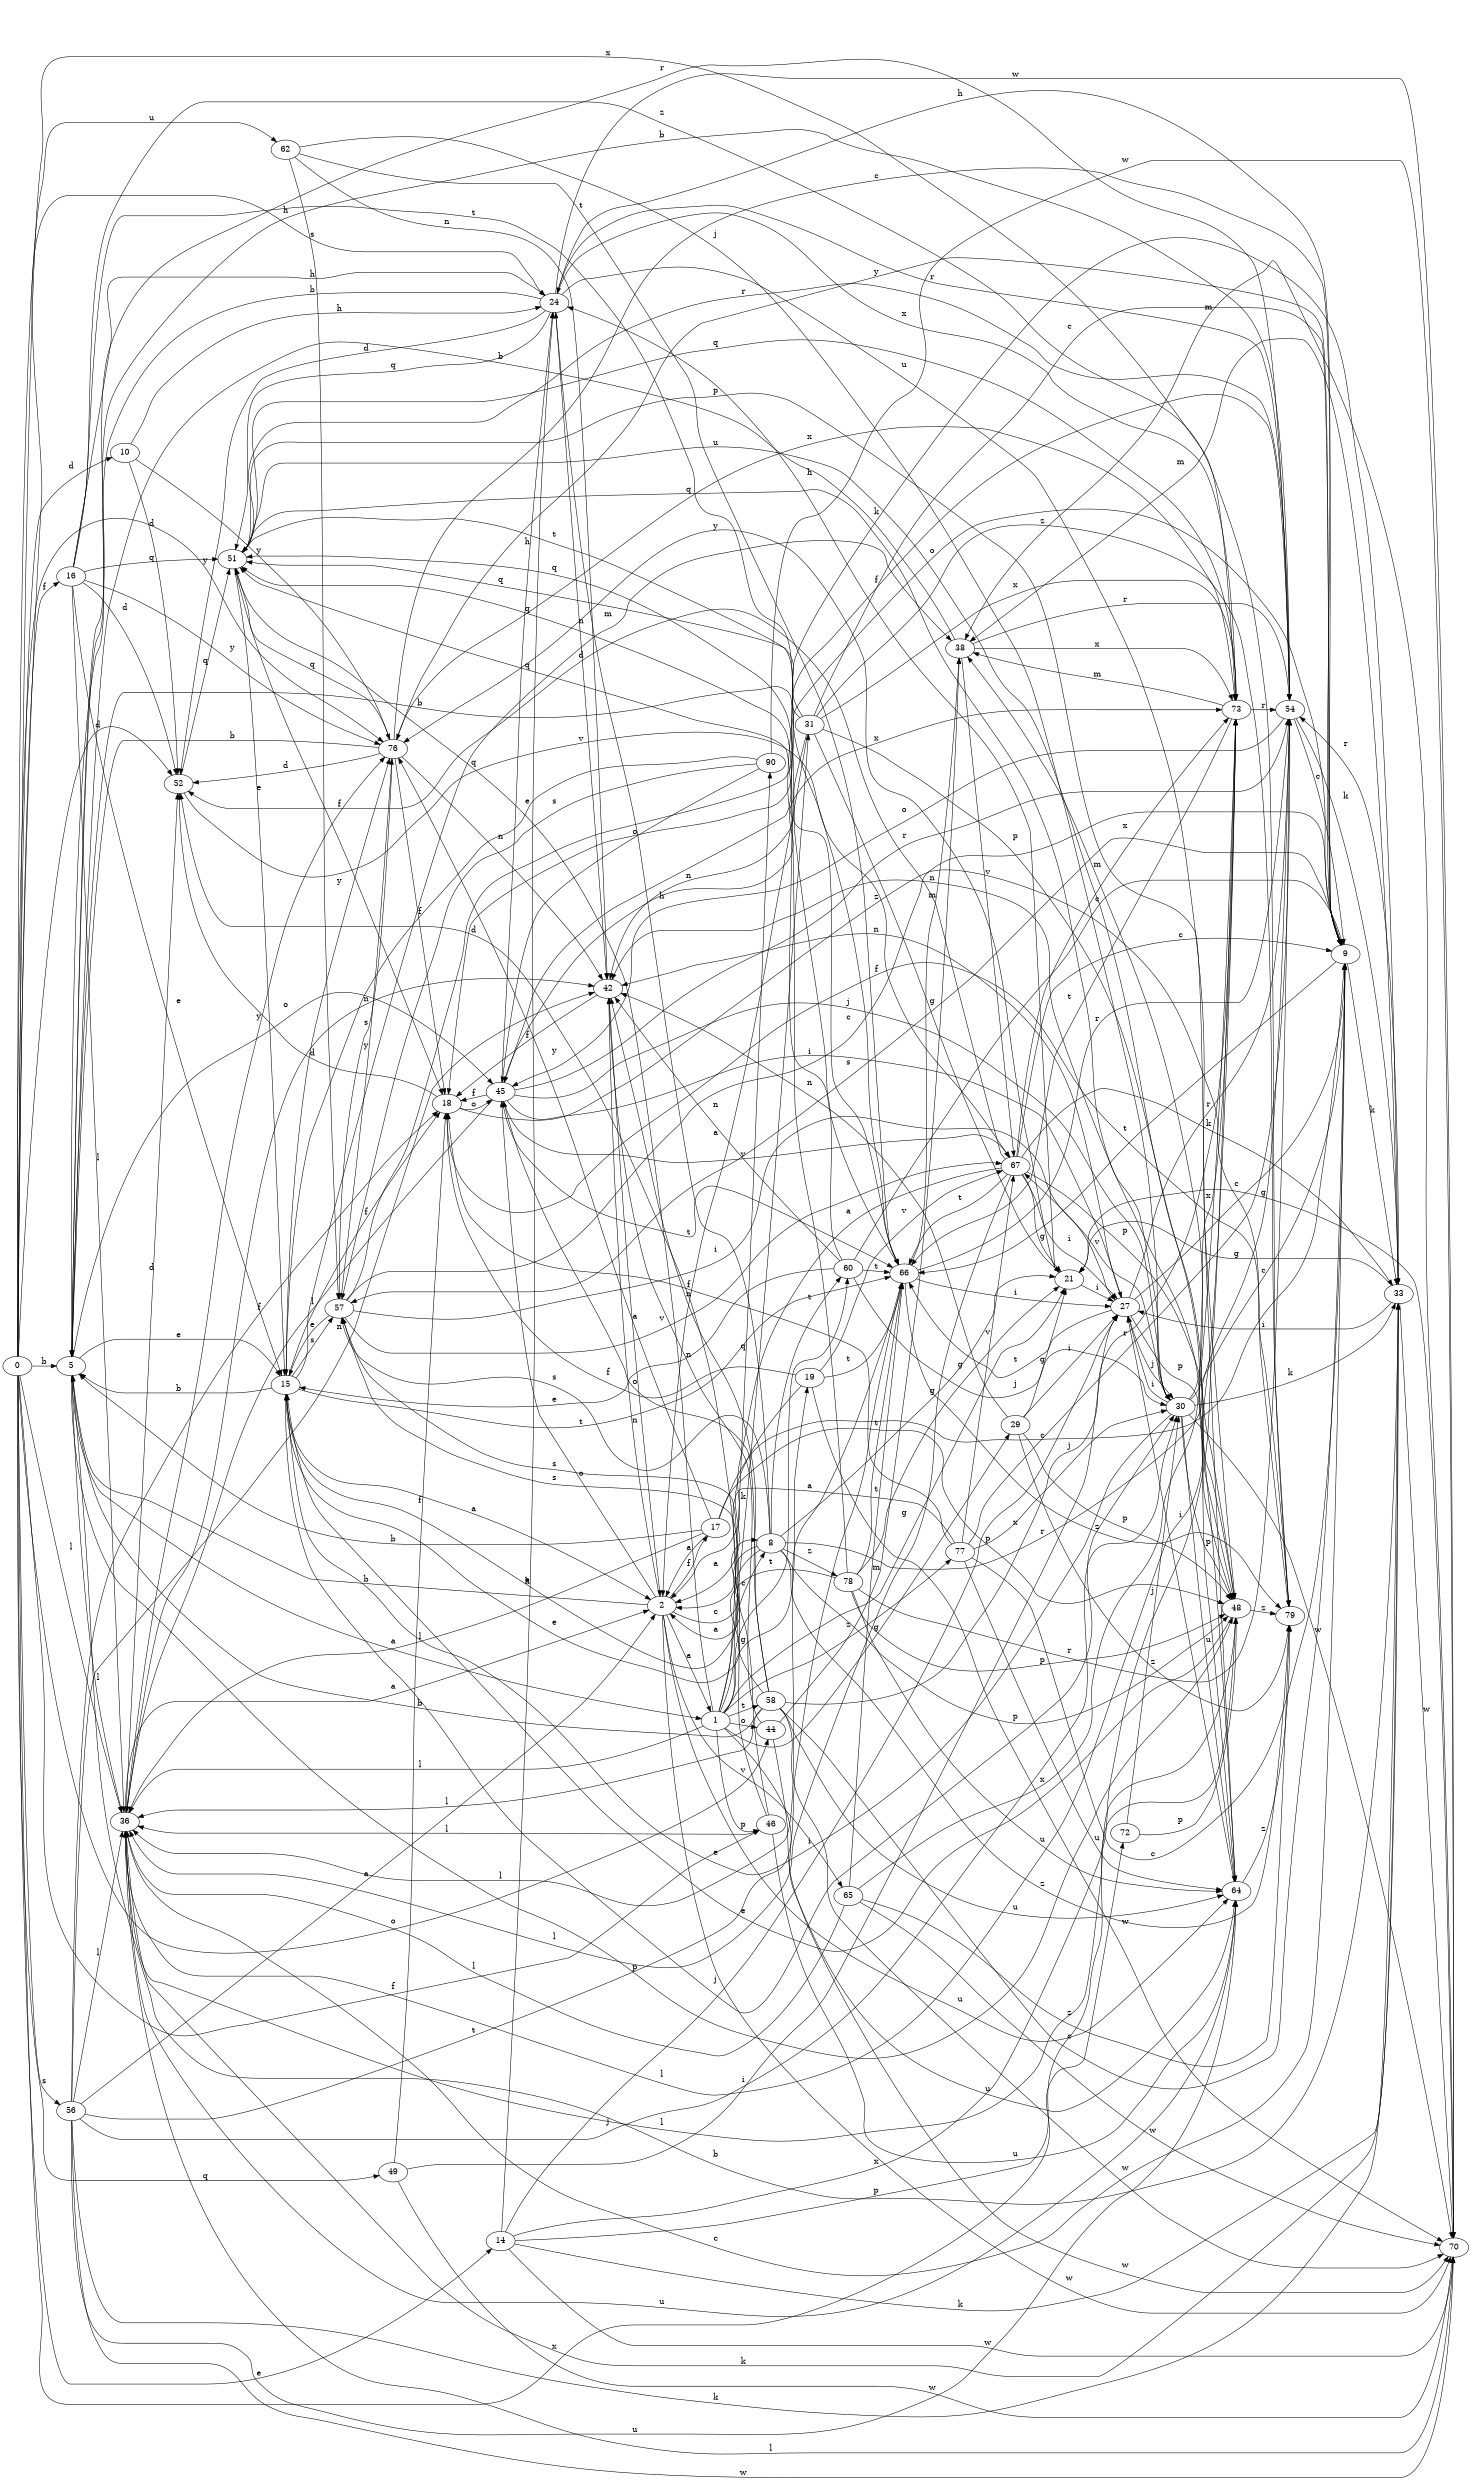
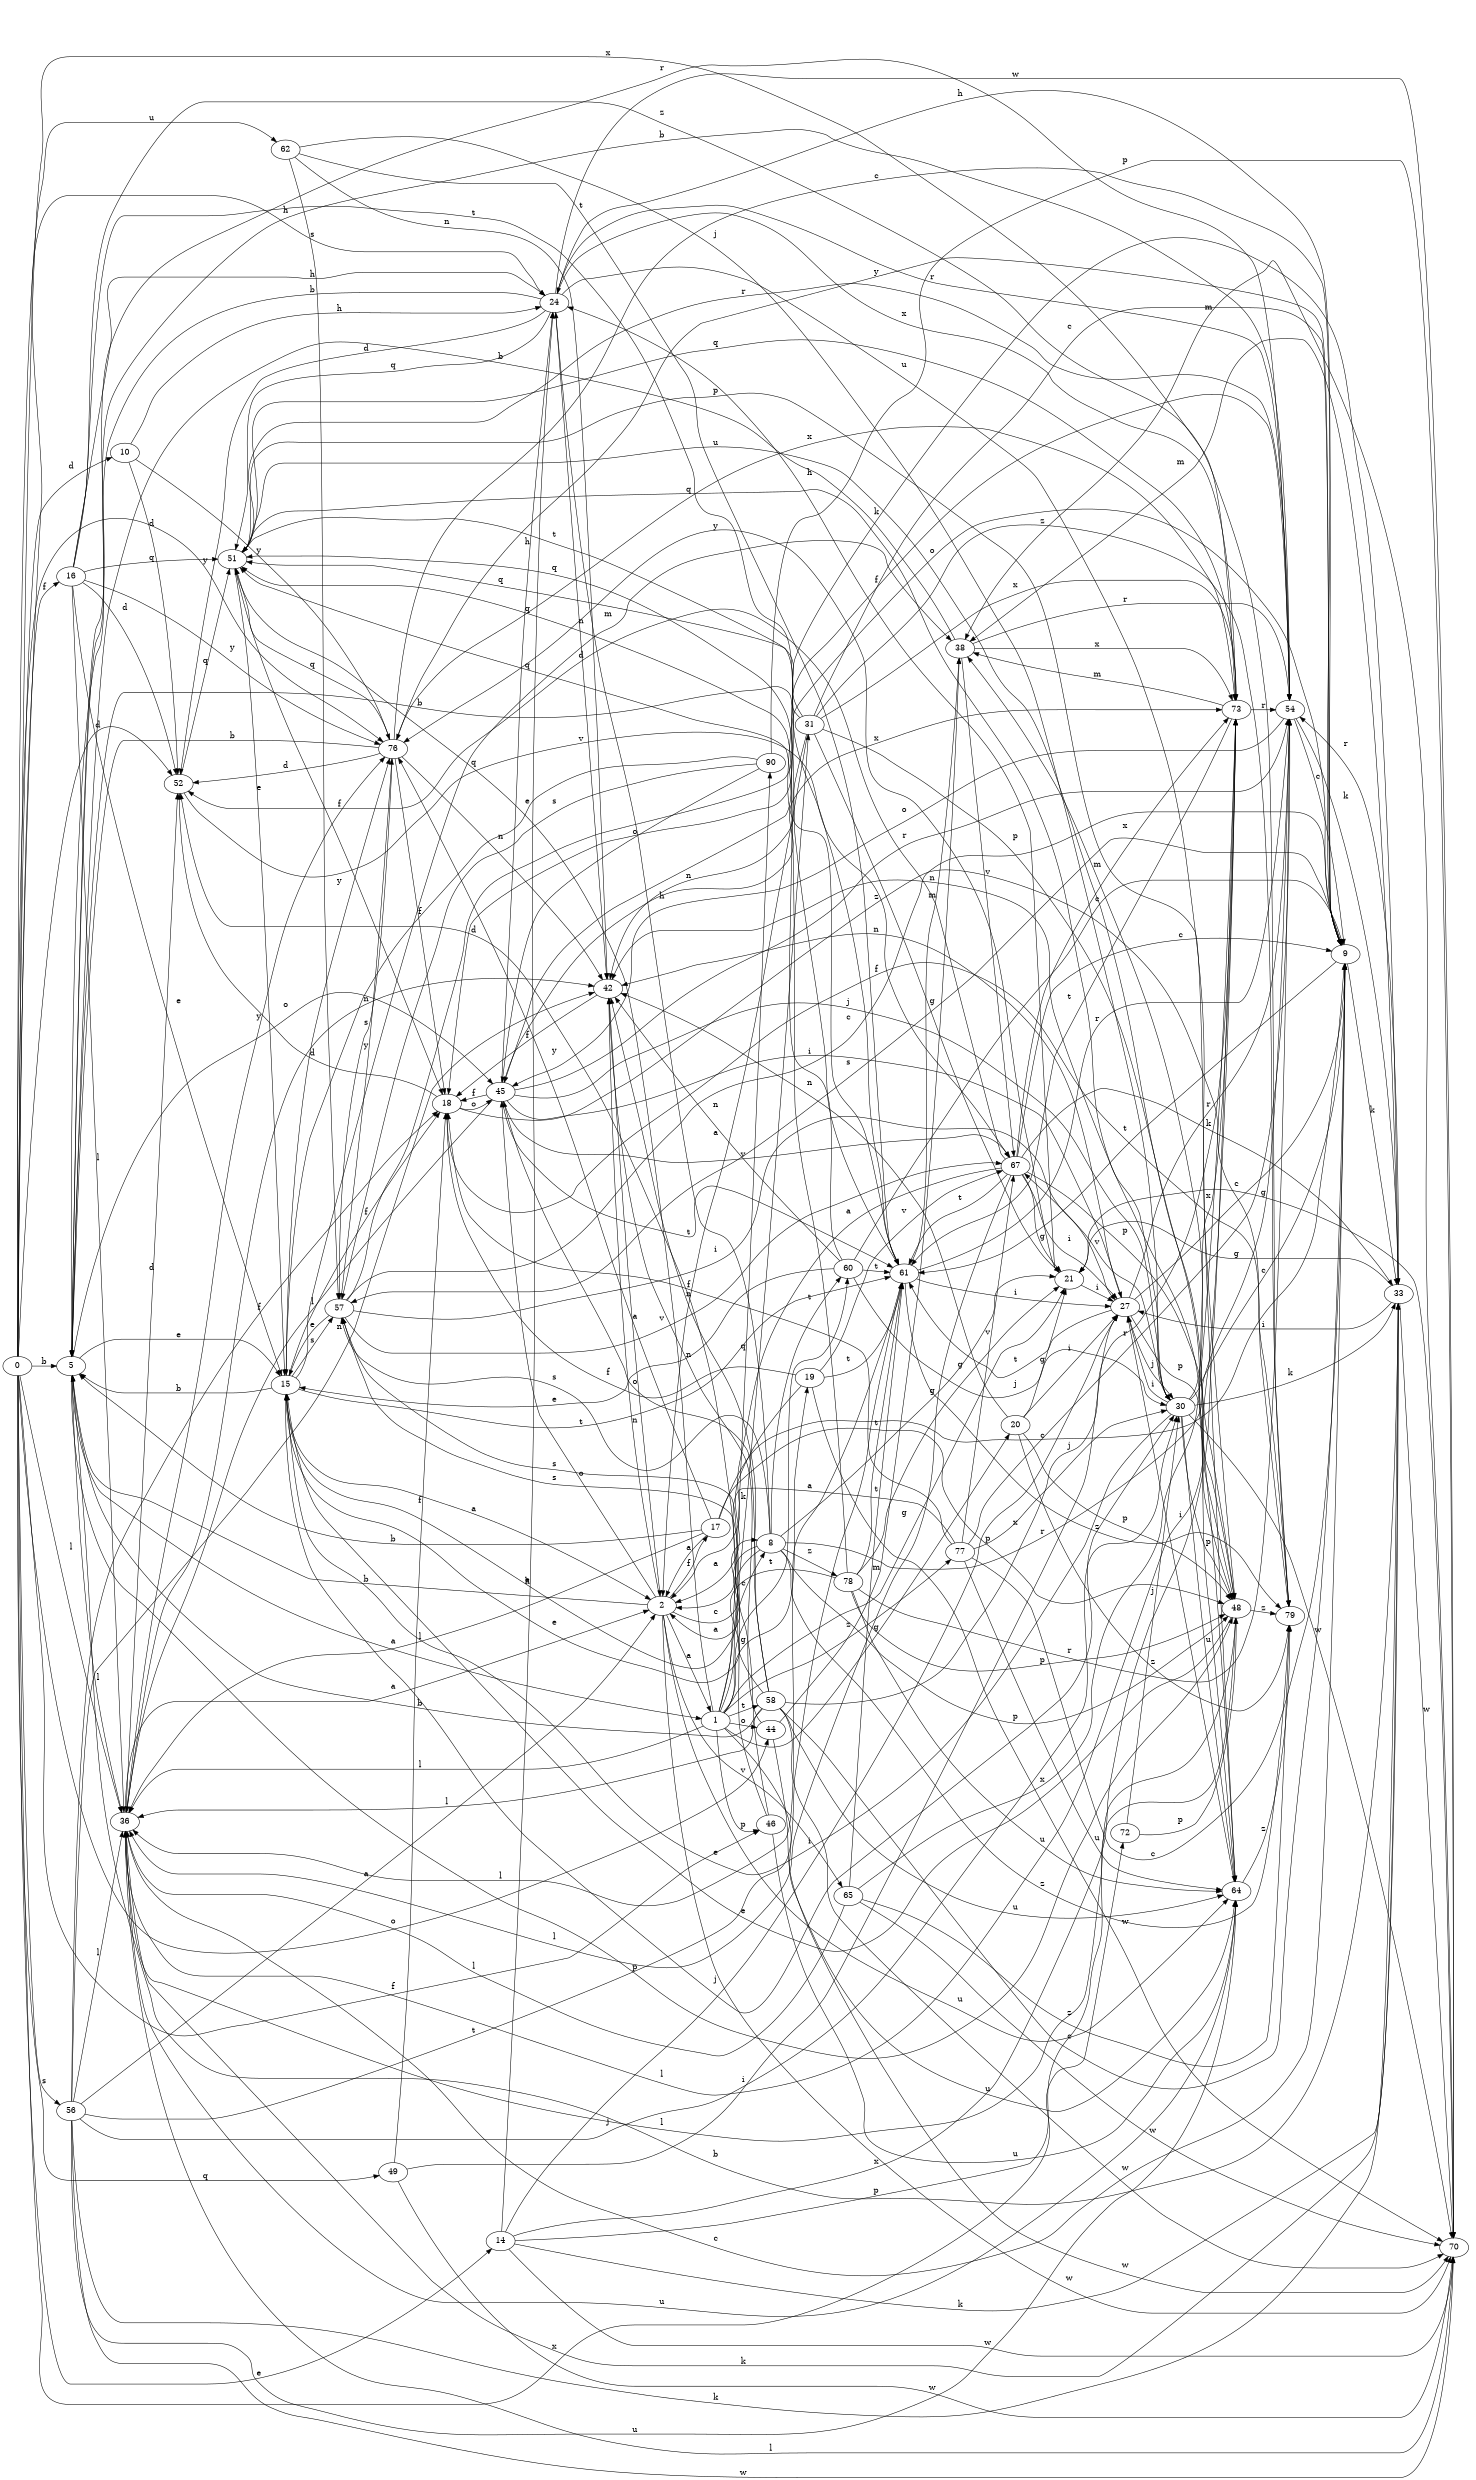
edge "90" -> "70": label "w" -> "p"
node "66": label "66" -> "61"
node "29": label "29" -> "20"
edge "46" -> "36": removed, label "l"
